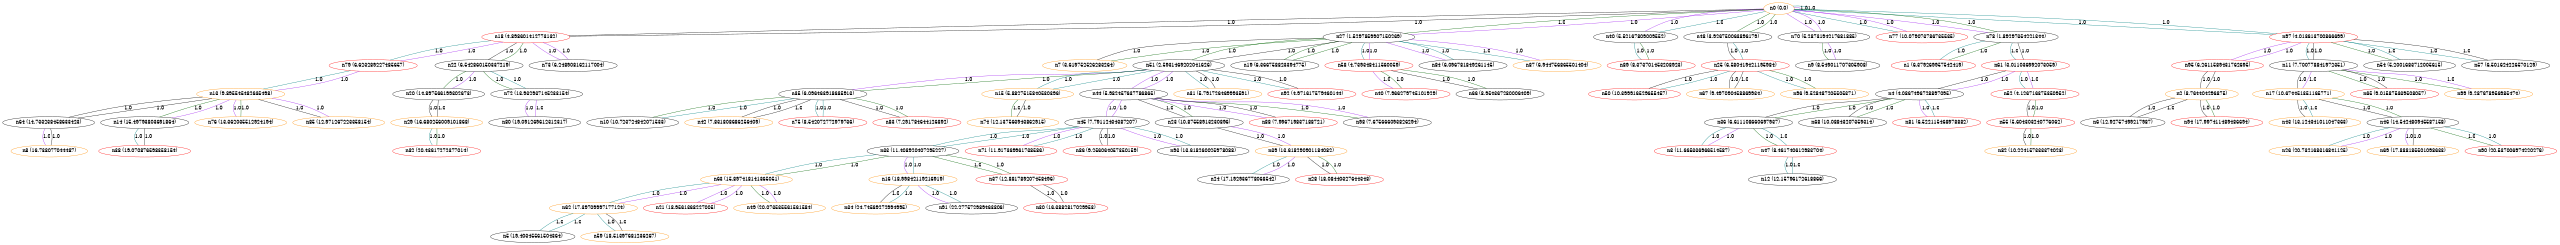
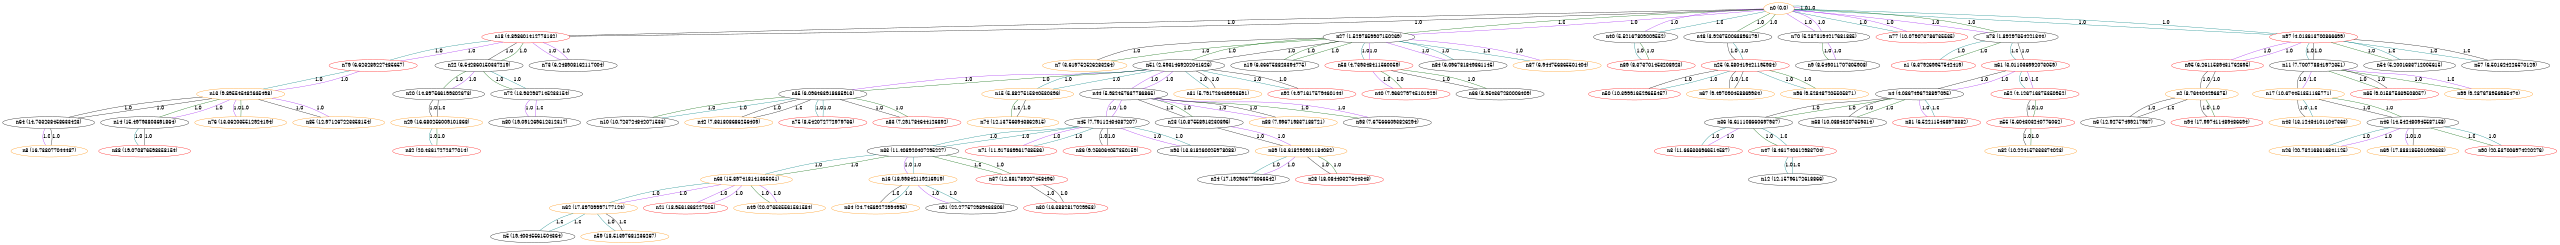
node "n84 (6.096781849261145)": label "n84 (6.096781849261145)" -> "n84 (6.096781849861145)"
node "n88 (7.996719837188721)": color red -> darkorange
